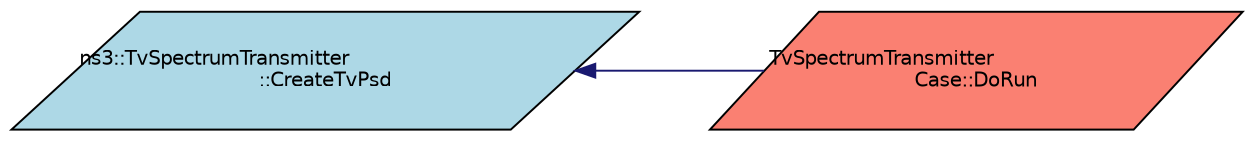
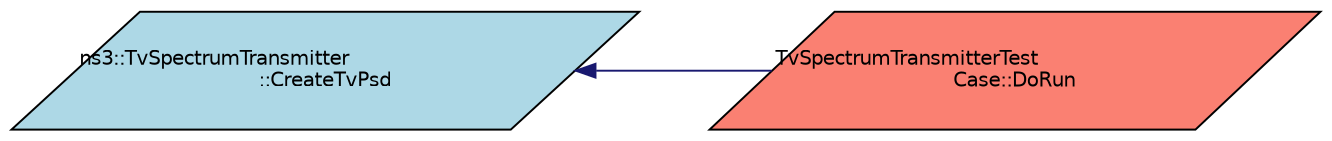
node "TvSpectrumTransmitter Case::DoRun": label "TvSpectrumTransmitter Case::DoRun" -> "TvSpectrumTransmitterTest Case::DoRun"
